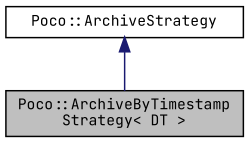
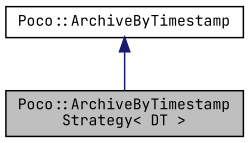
node "Poco::ArchiveStrategy": label "Poco::ArchiveStrategy" -> "Poco::ArchiveByTimestamp"
